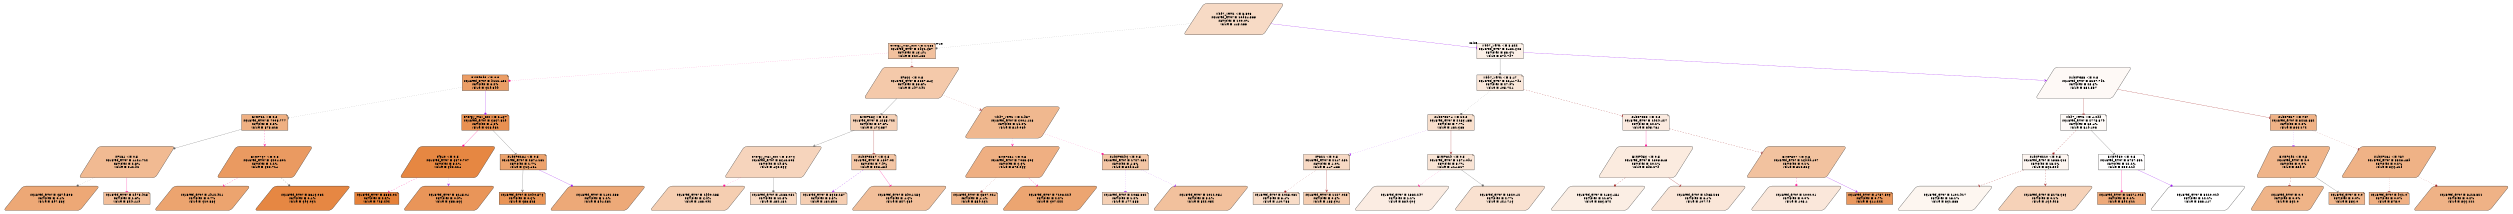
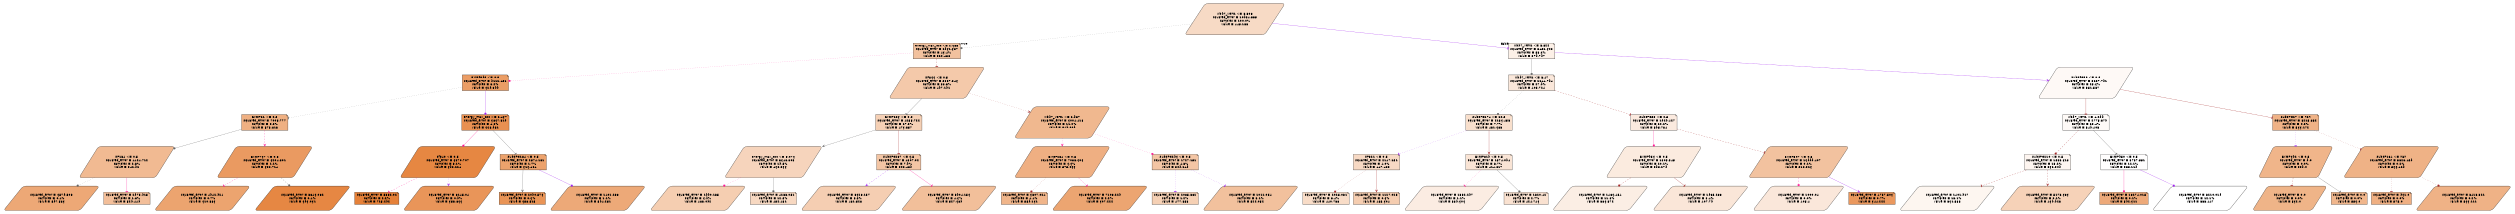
node "squared_error = 3628.157 samples = 3.3% value = 481.528": shape note -> parallelogram
node "squared_error = 1320.42 samples = 2.7% value = 424.746": shape parallelogram -> note
